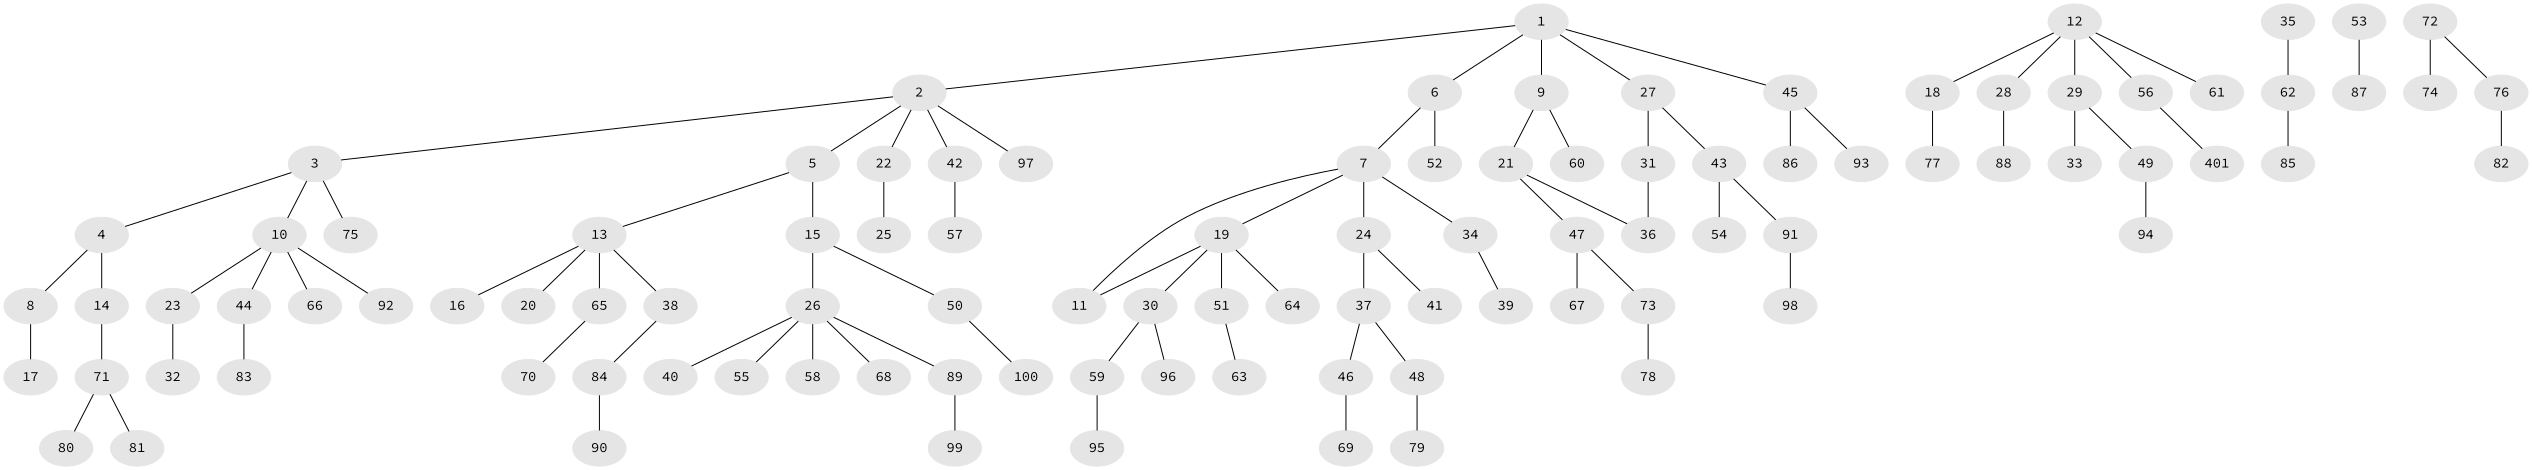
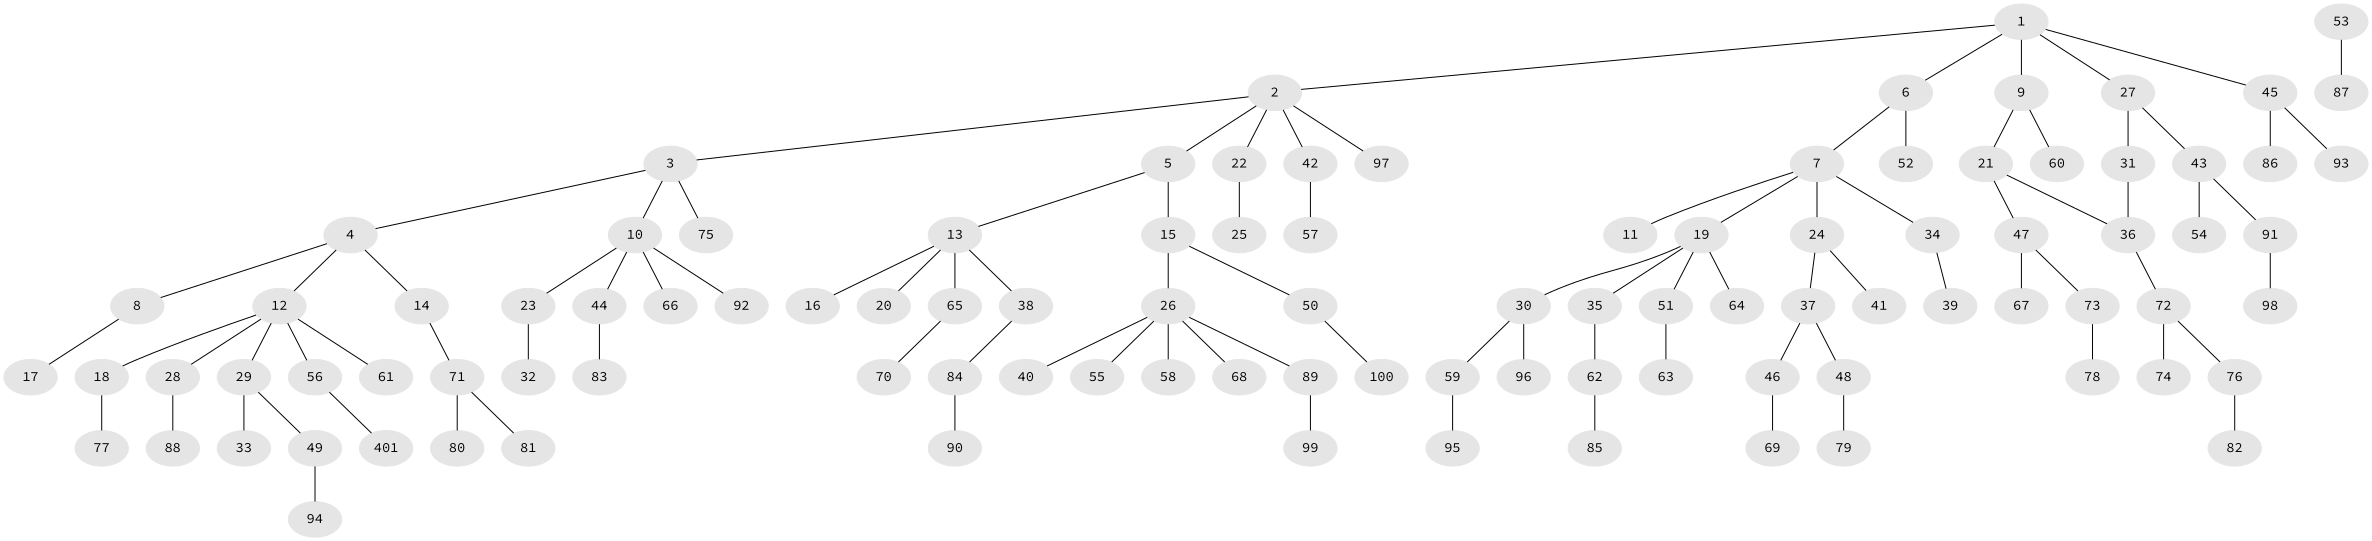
edge "4" -- "12": added
edge "19" -- "11": now "19" -- "35"
edge "36" -- "72": added
